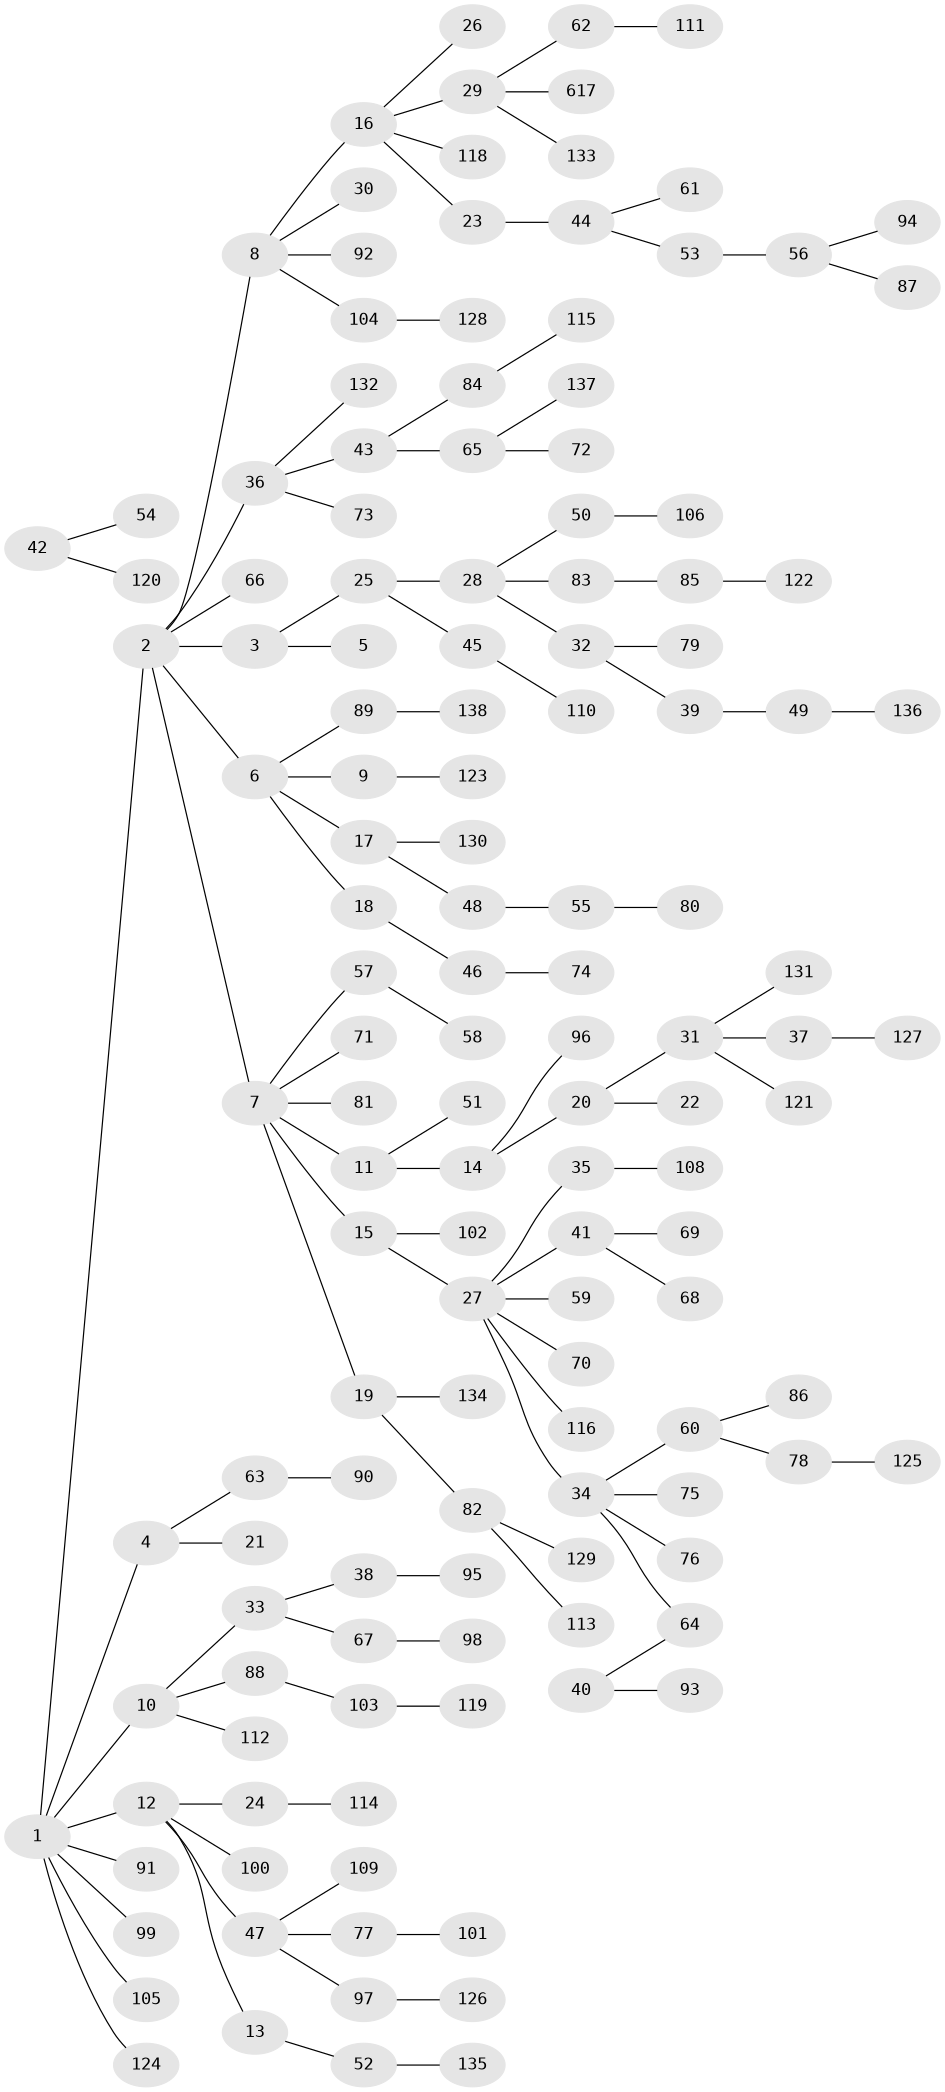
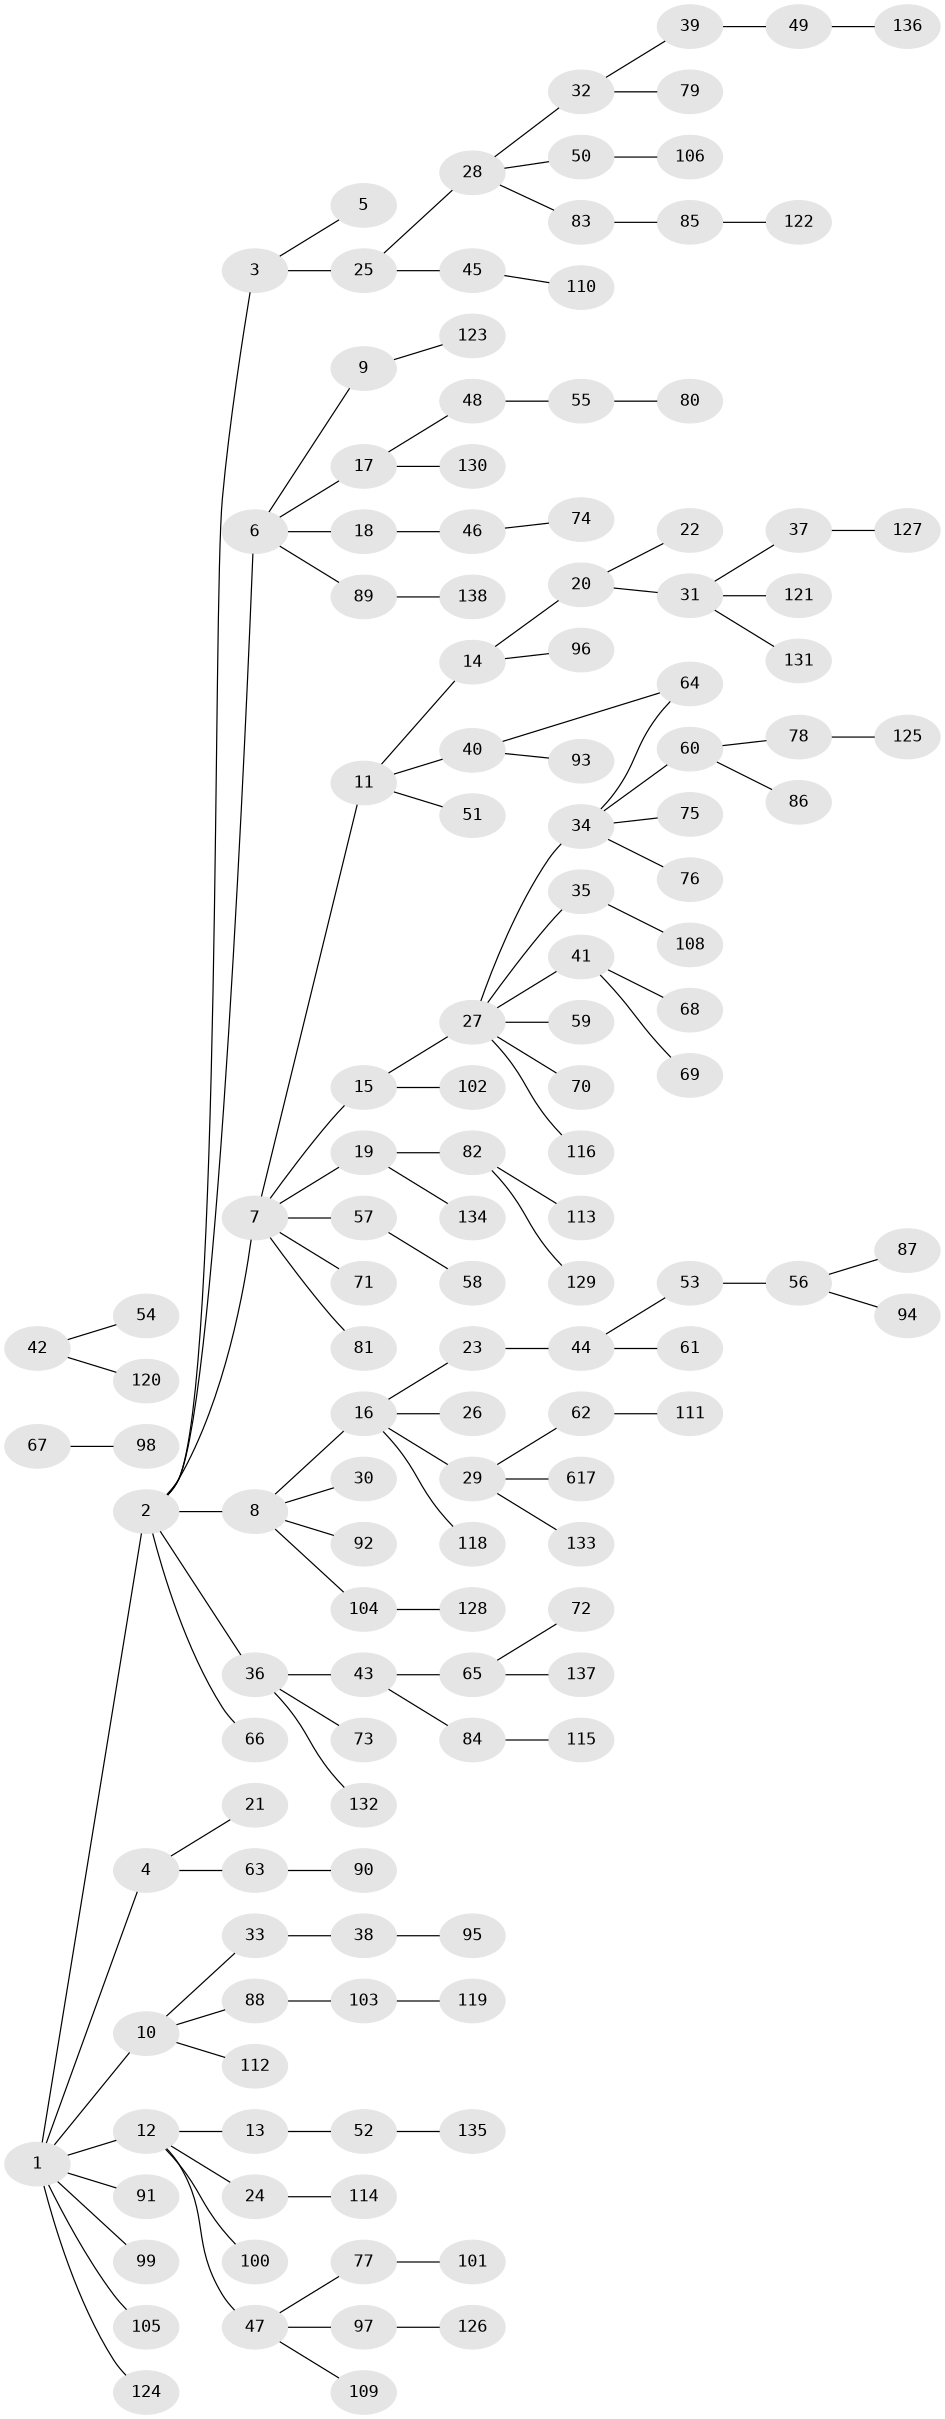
edge "40" -- "11": added
edge "33" -- "67": removed
